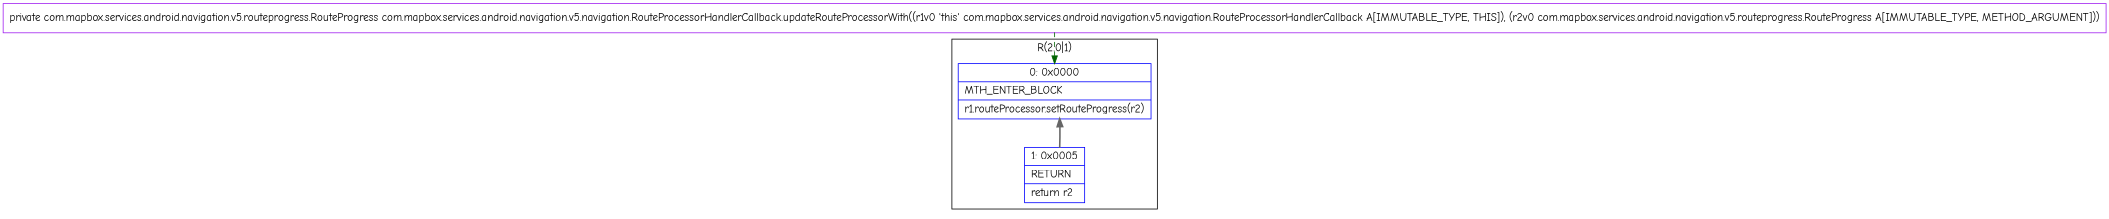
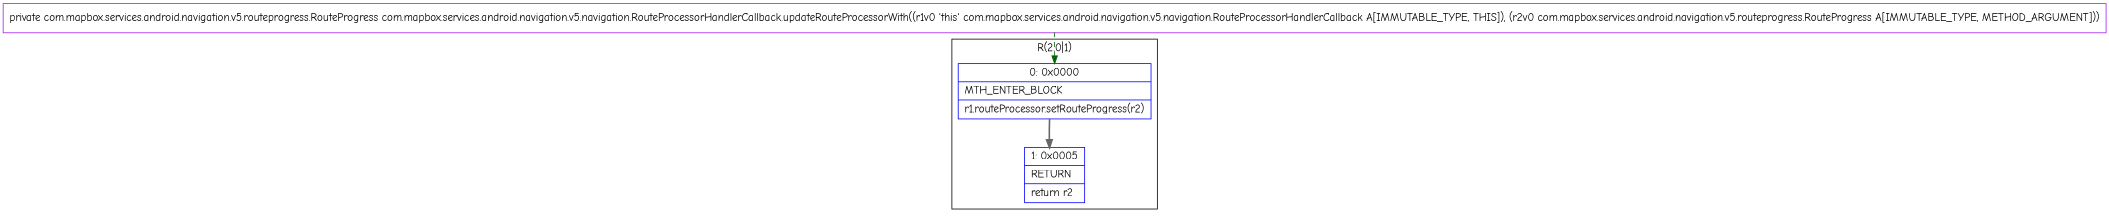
edge "1: 0x0005" -> "0: 0x0000": reversed
